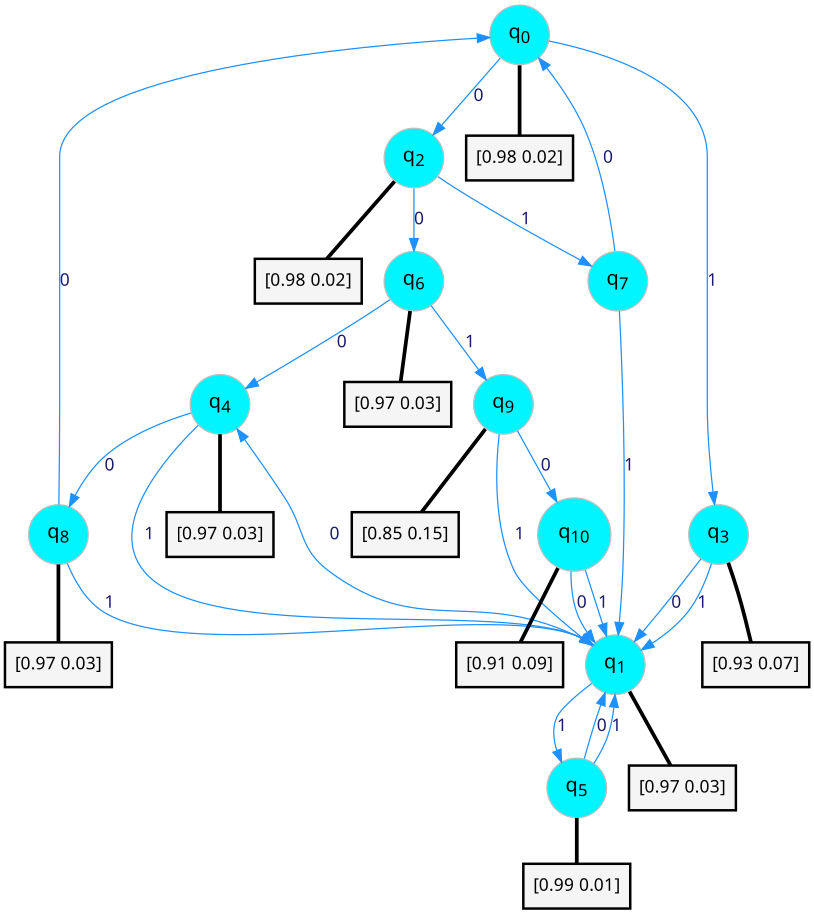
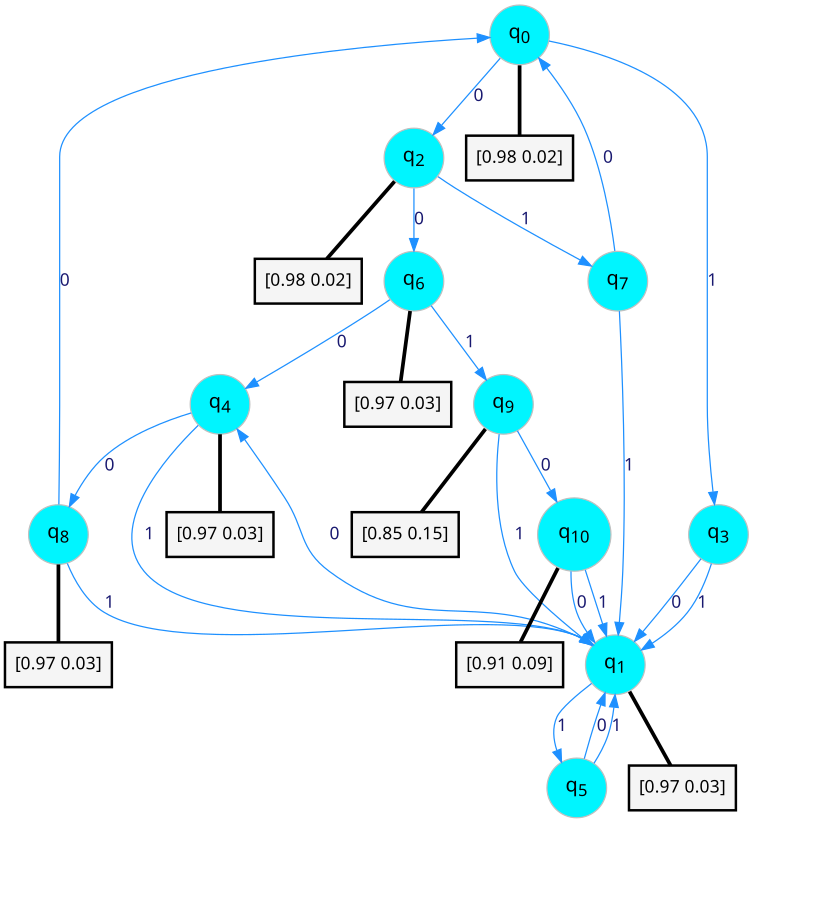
node "[0.93 0.07]": removed
node "[0.99 0.01]": removed
